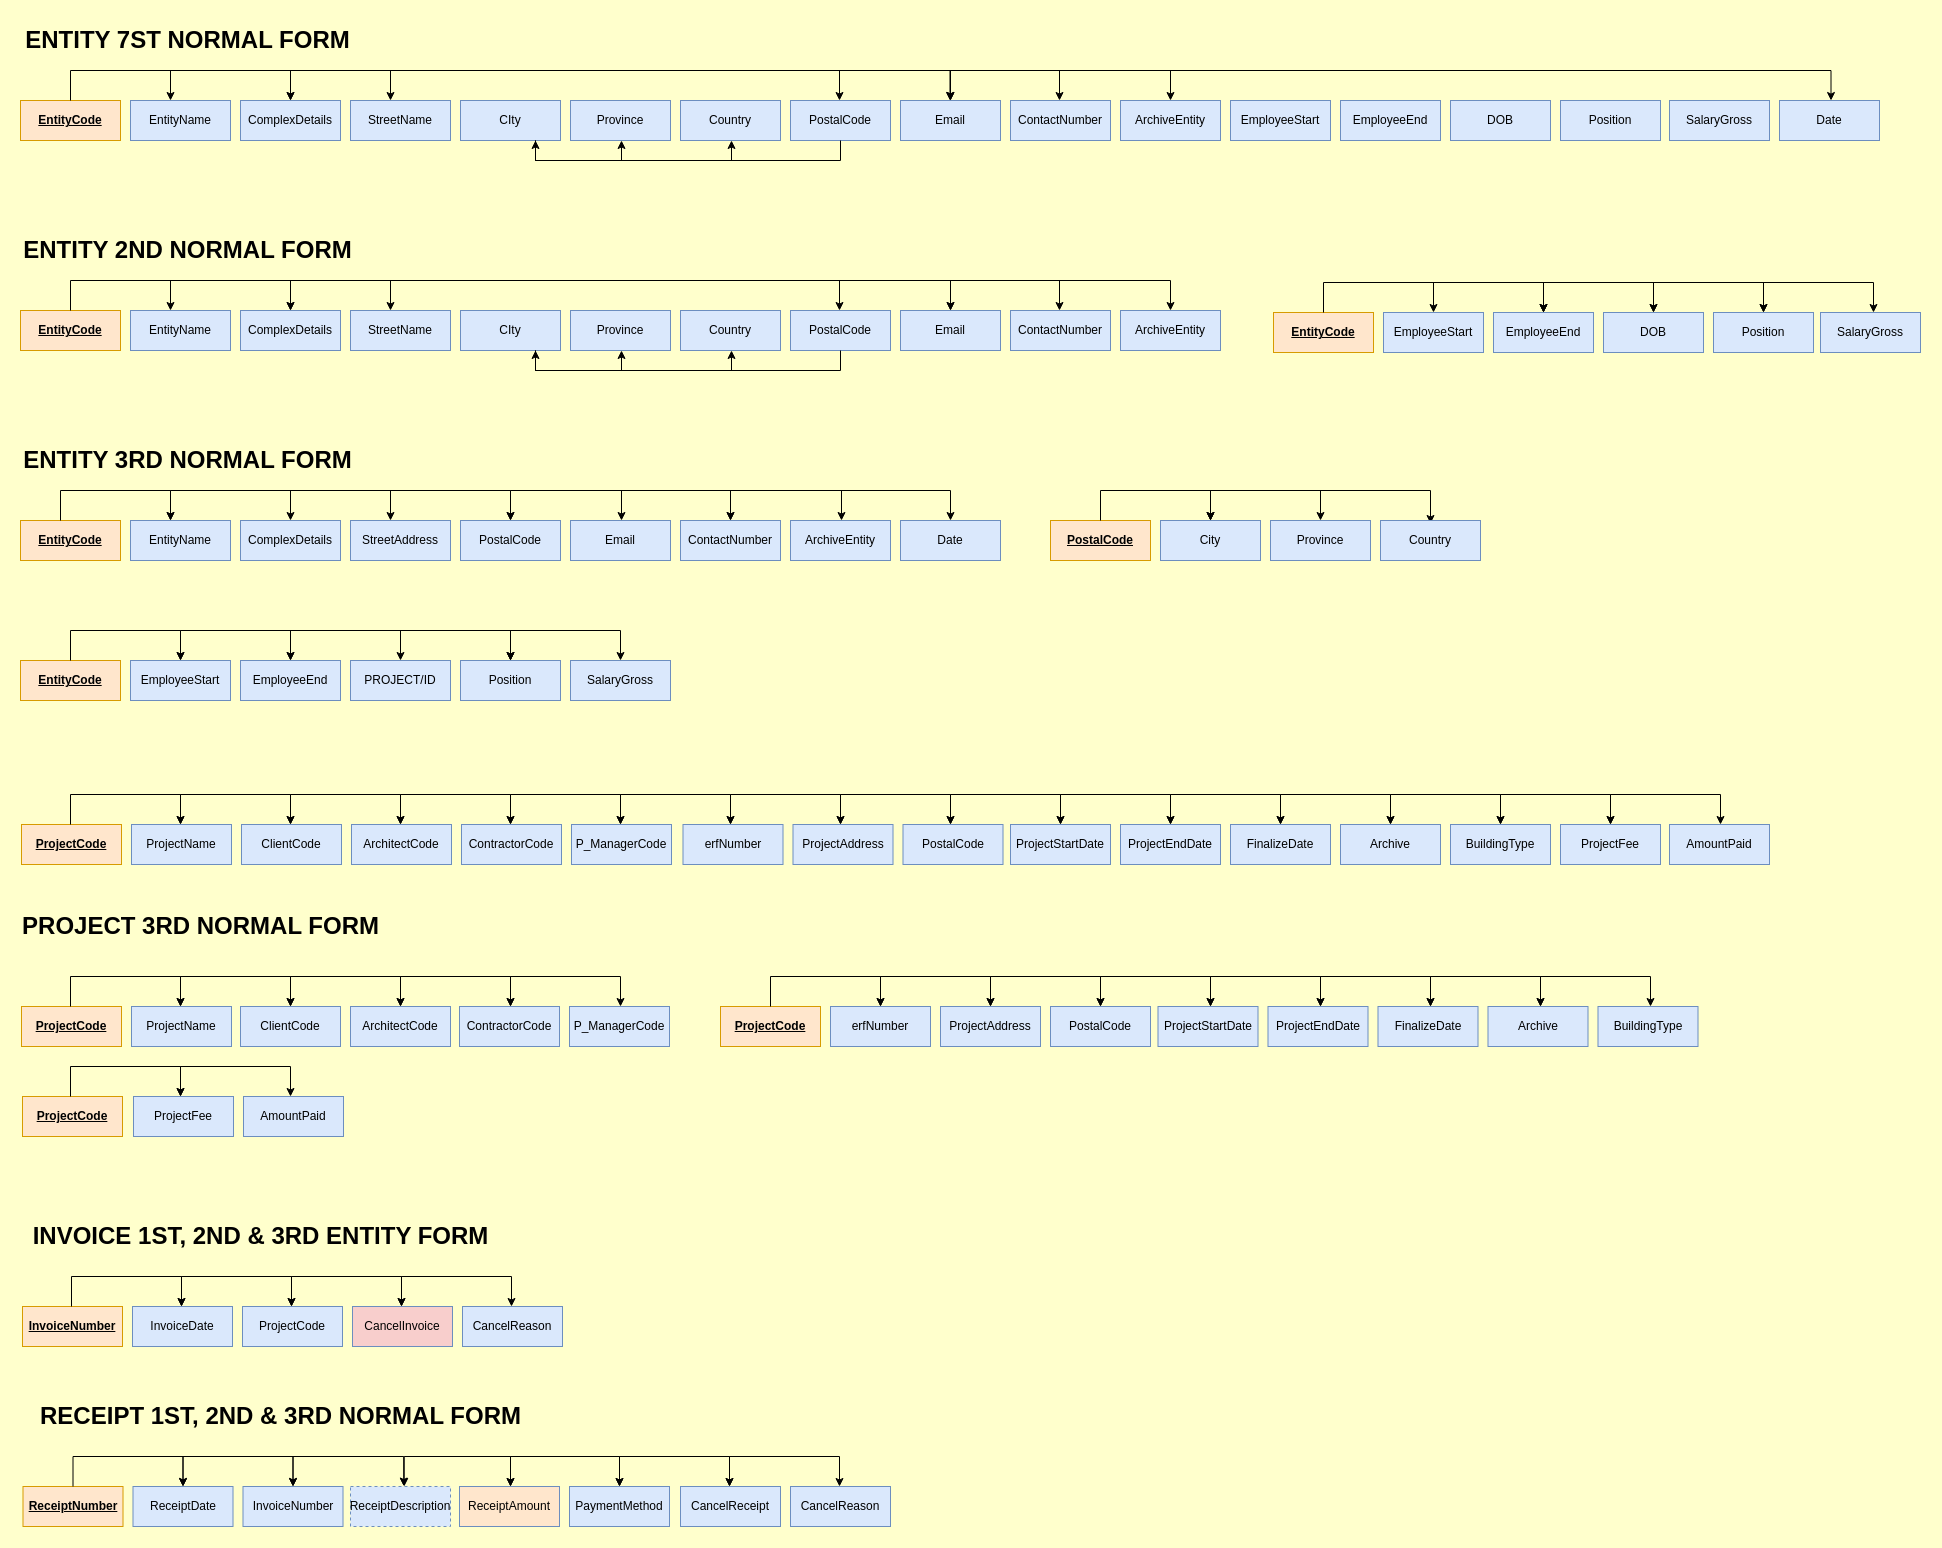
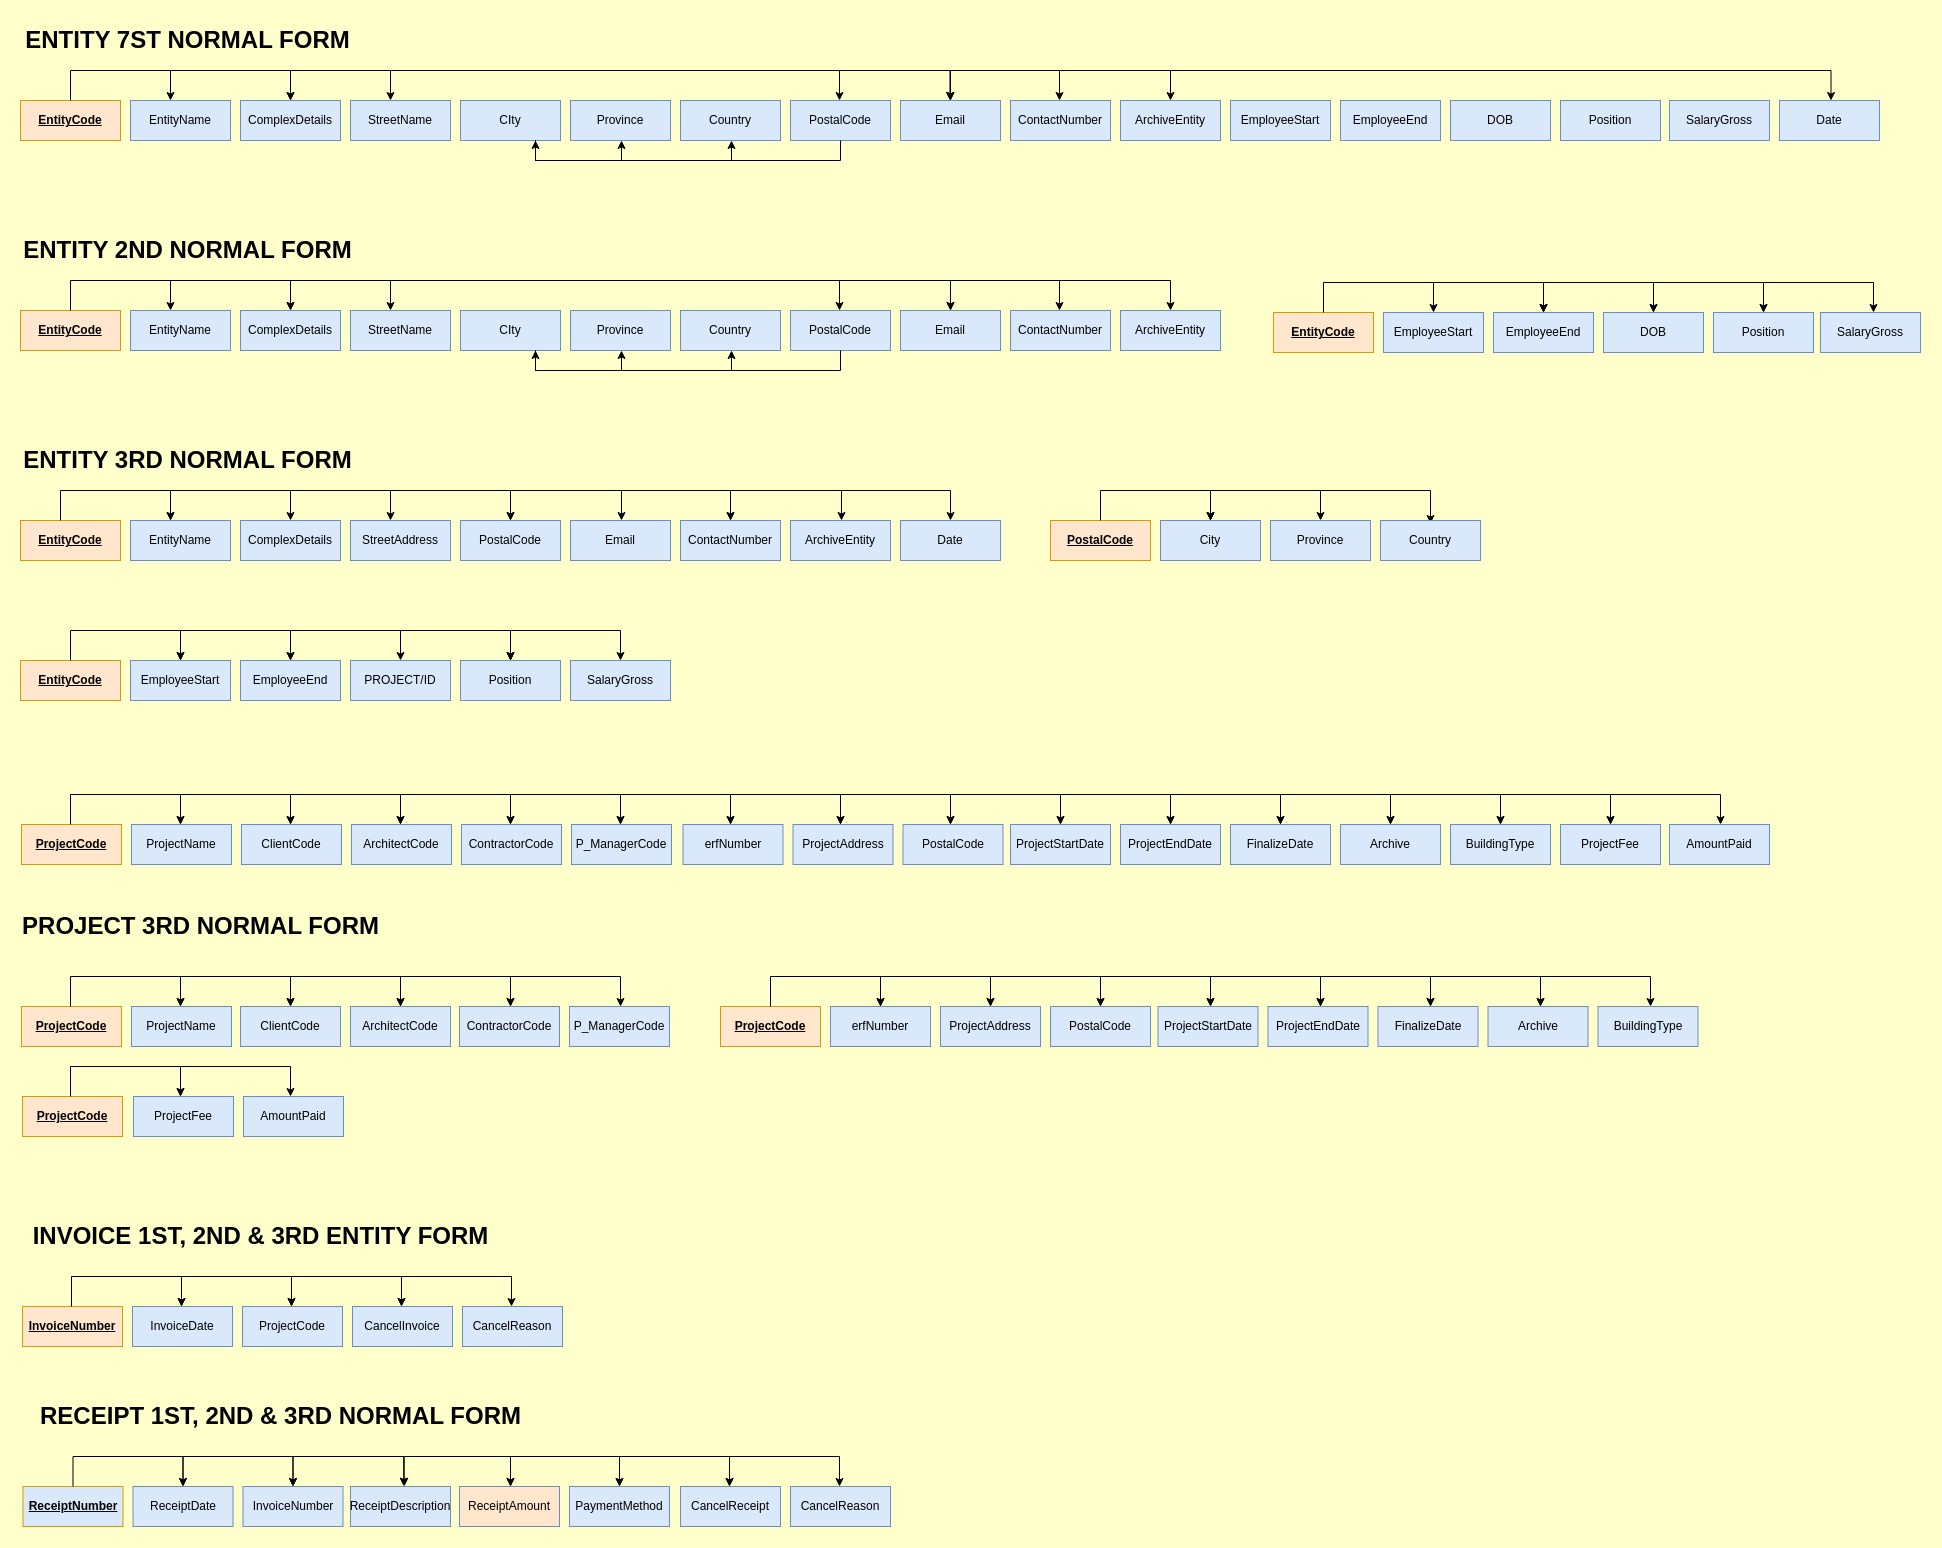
node "CancelInvoice": fillcolor #f8cecc -> #dae8fc
node "ReceiptNumber": fillcolor #ffe6cc -> #dae8fc
node "ReceiptDescription": style dashed -> solid
